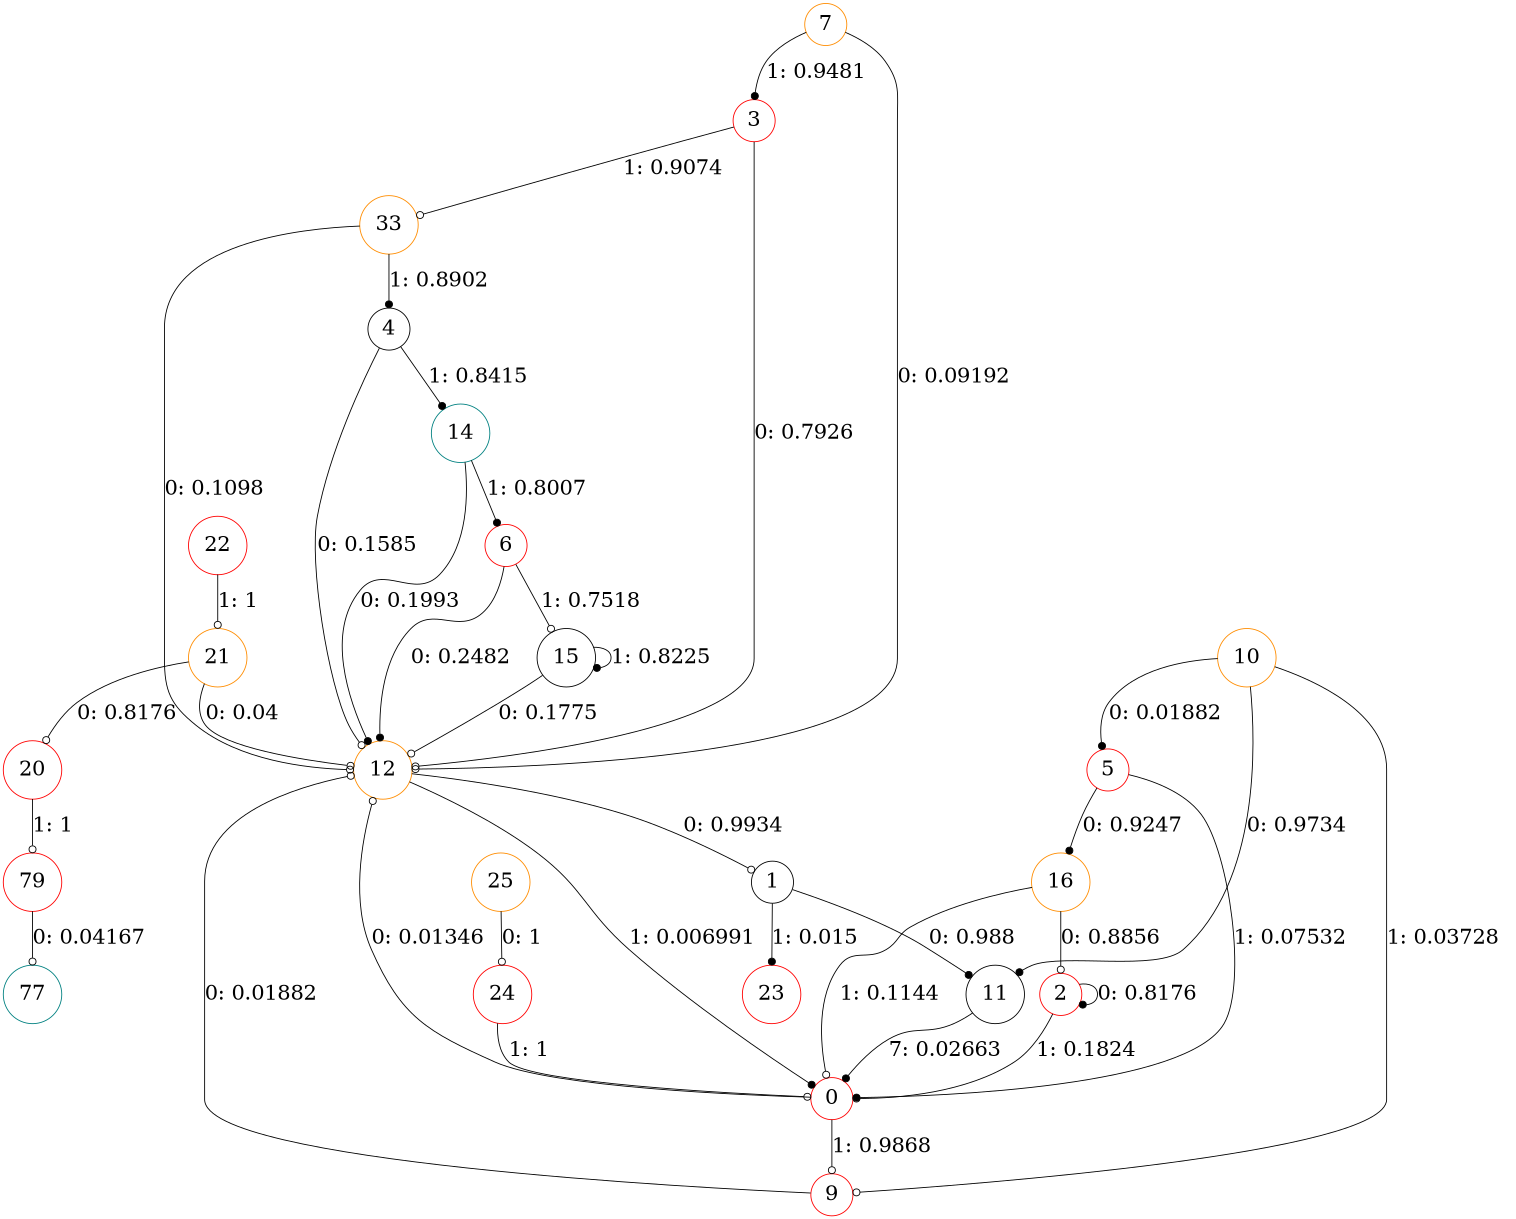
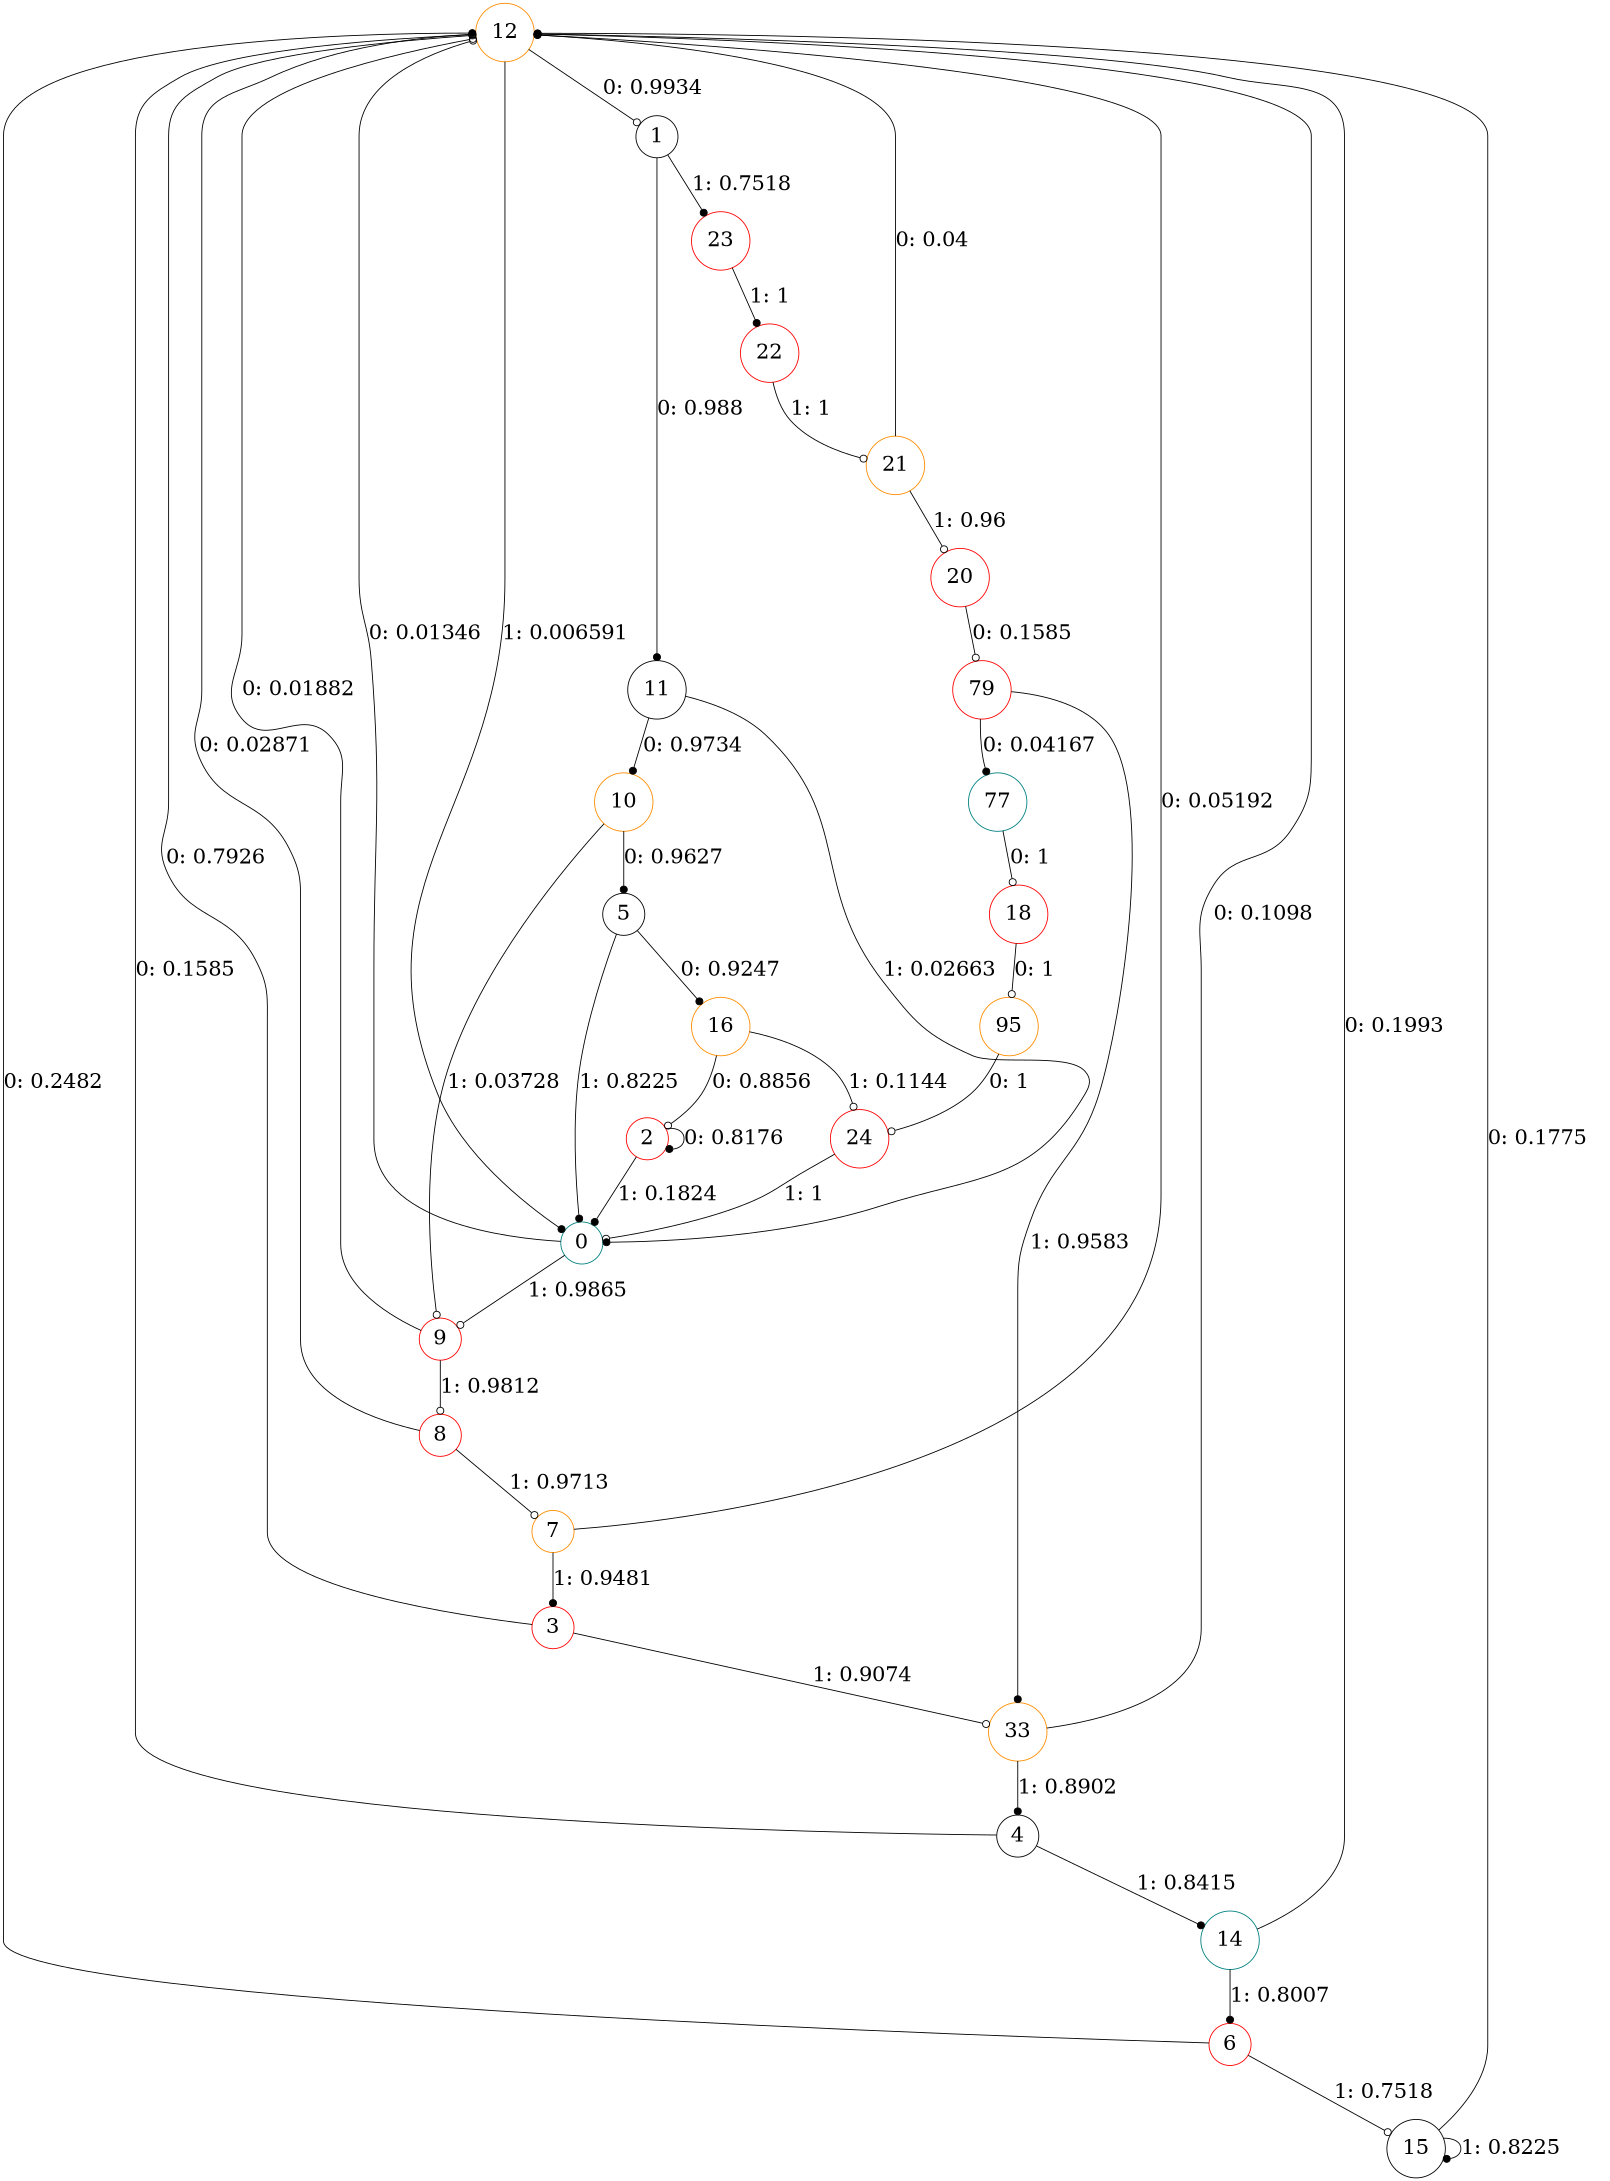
edge "23" -> "22": added, label "1: 1"
edge "7" -> "12": label "0: 0.09192  " -> "0: 0.05192  "
edge "21" -> "20": label "0: 0.8176   " -> "1: 0.96     "
edge "10" -> "5": label "0: 0.01882  " -> "0: 0.9627   "
node "5": color red -> black
edge "20" -> "79": label "1: 1        " -> "0: 0.1585   "
node "25": label "25" -> "95"
edge "10" -> "11": reversed
node "18": added
edge "79" -> "77": arrowhead odot -> dot
edge "12" -> "0": label "1: 0.006991  " -> "1: 0.006591  "
edge "1" -> "23": label "1: 0.015    " -> "1: 0.7518   "
edge "5" -> "0": label "1: 0.07532  " -> "1: 0.8225   "
edge "16" -> "0": now "16" -> "24"
edge "11" -> "0": label "7: 0.02663  " -> "1: 0.02663  "
edge "2" -> "0": arrowhead odot -> dot
node "0": color red -> teal
edge "0" -> "9": label "1: 0.9868   " -> "1: 0.9865   "
edge "79" -> "33": added, label "1: 0.9583"
node "8": added
